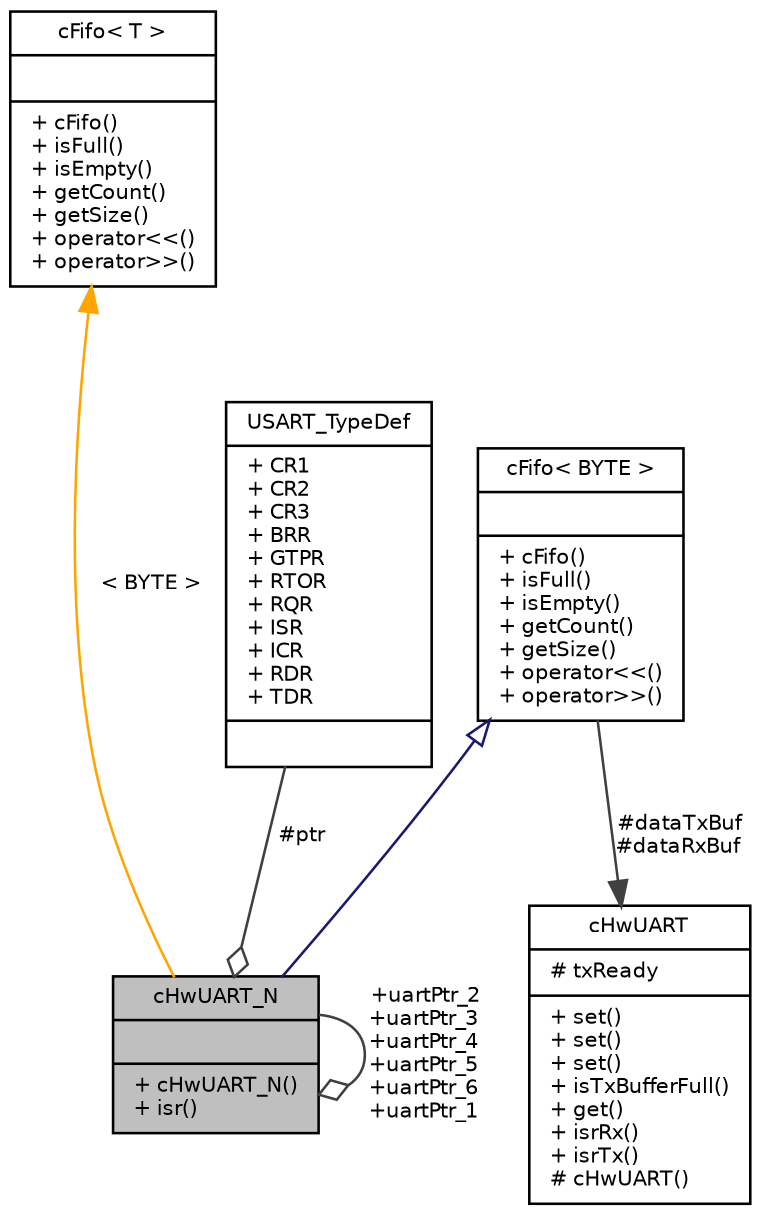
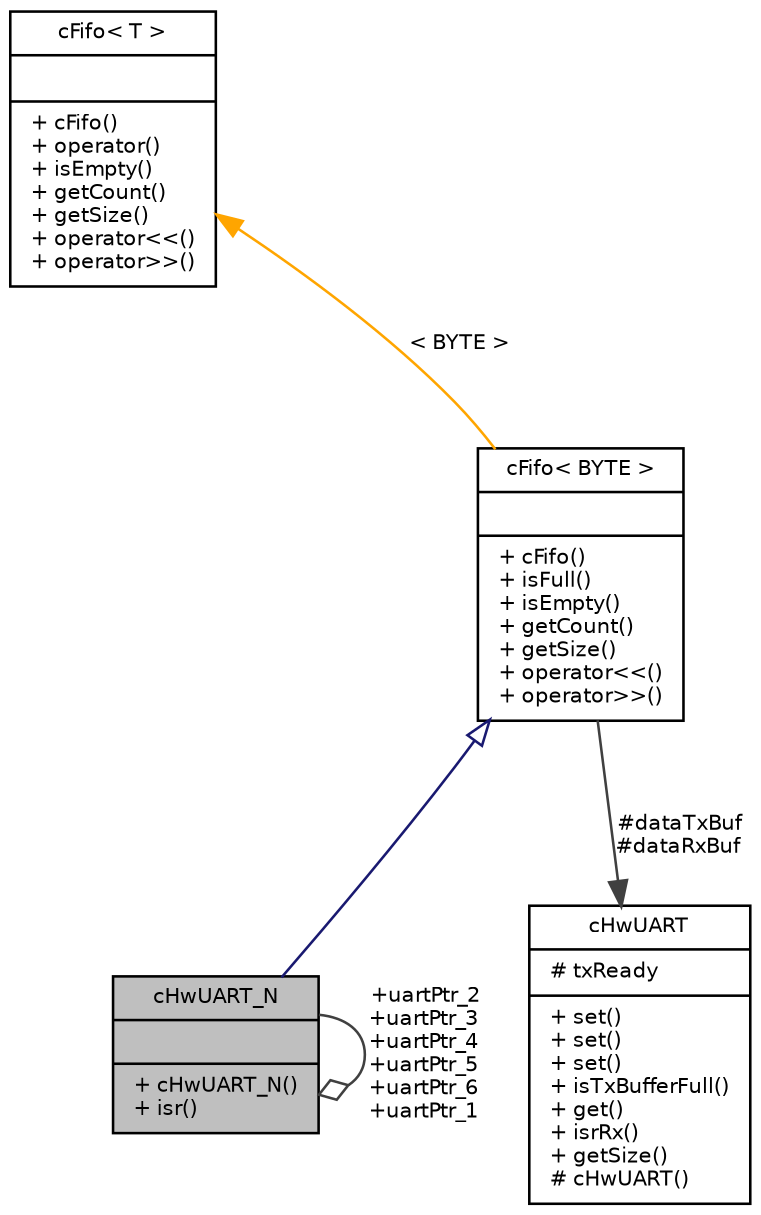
node "cFifo< T >": text "+ isFull()" -> "+ operator()"
node "USART_TypeDef": removed
edge "cHwUART_N" -> "cFifo< T >": now "cFifo< BYTE >" -> "cFifo< T >"
node "cHwUART": text "+ isrTx()" -> "+ getSize()"
